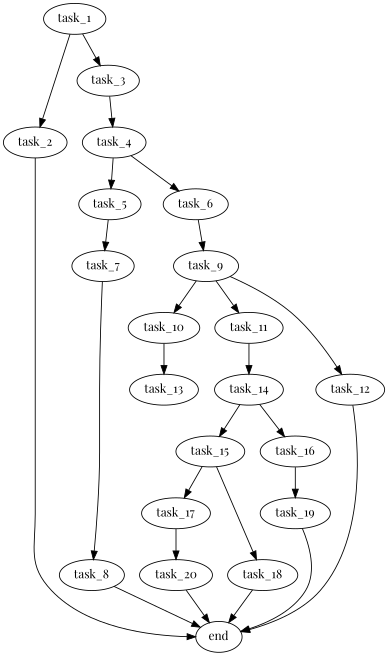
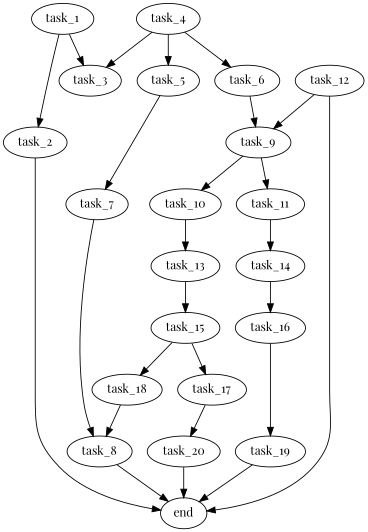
edge "task_3" -> "task_4": reversed
edge "task_9" -> "task_12": reversed
edge "task_14" -> "task_15": now "task_13" -> "task_15"
edge "task_18" -> "end": now "task_18" -> "task_8"
